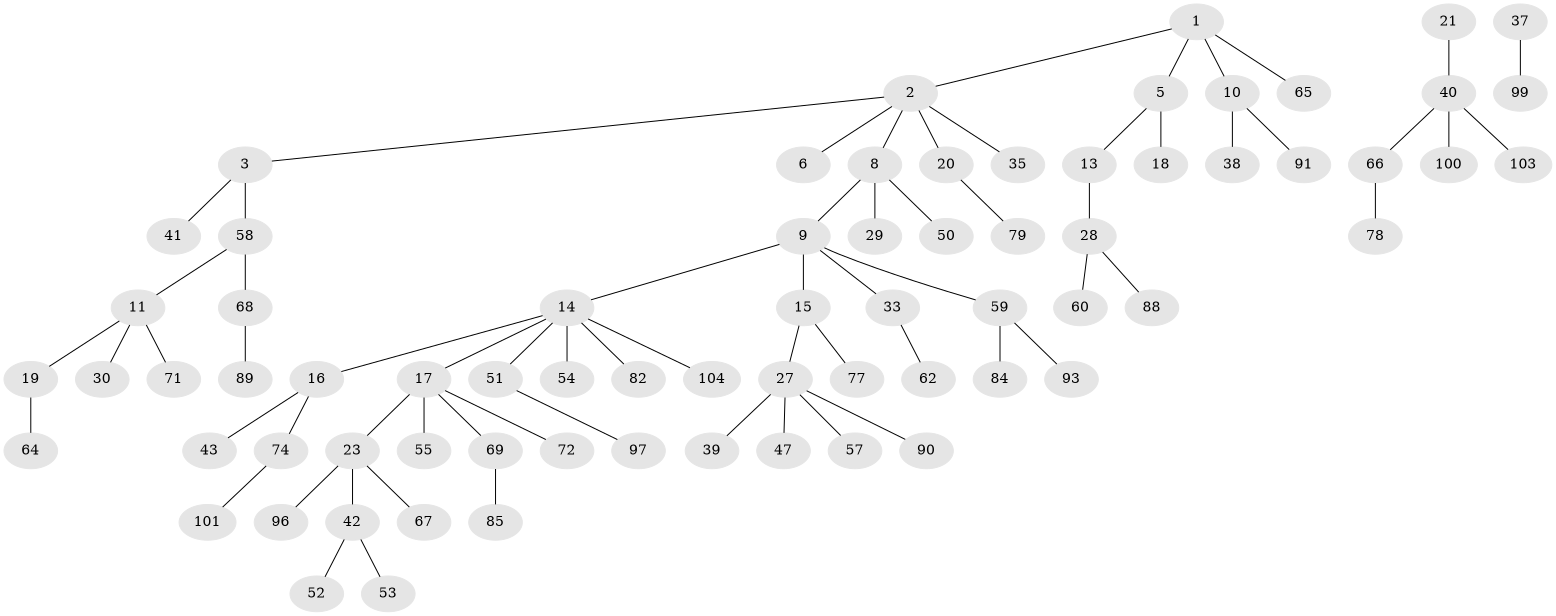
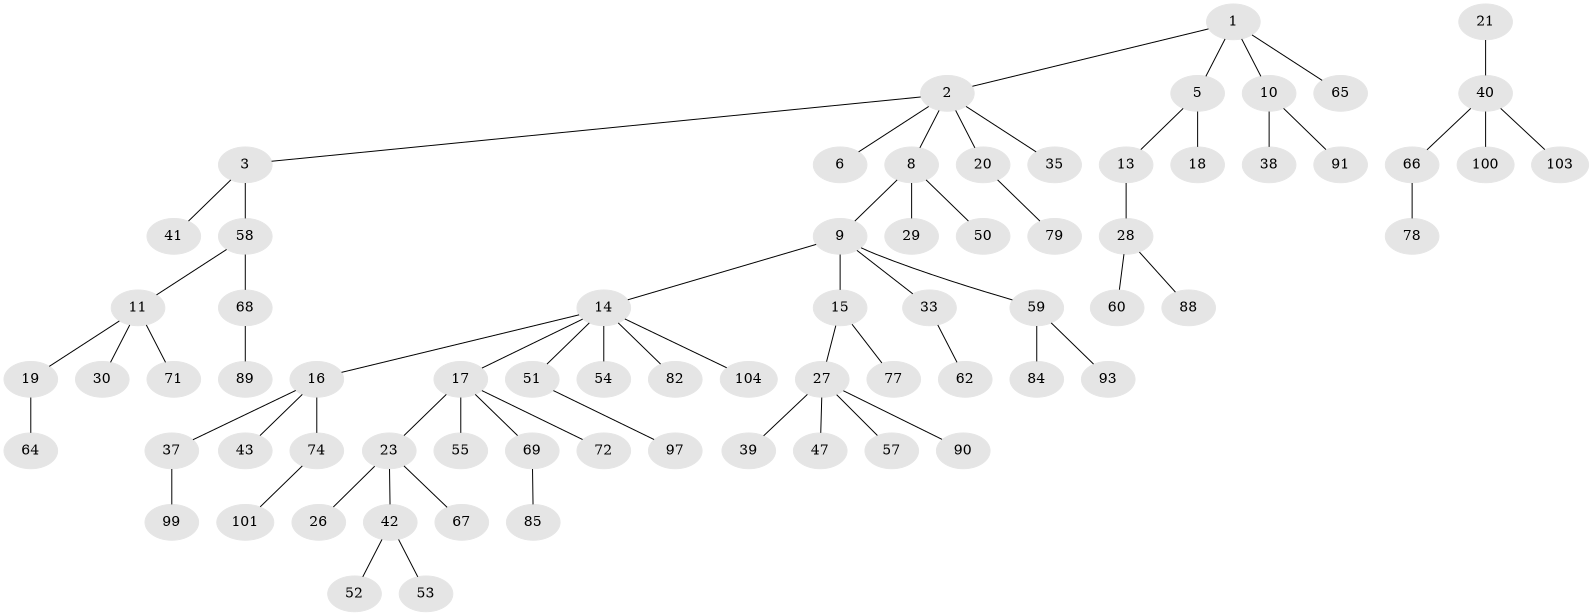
edge "16" -- "37": added
node "96": label "96" -> "26"
